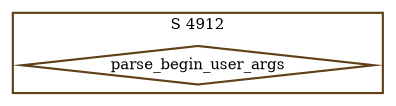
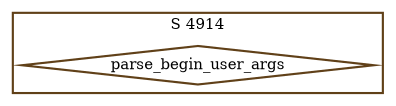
cluster "S 4912": label "S 4912" -> "S 4914"
